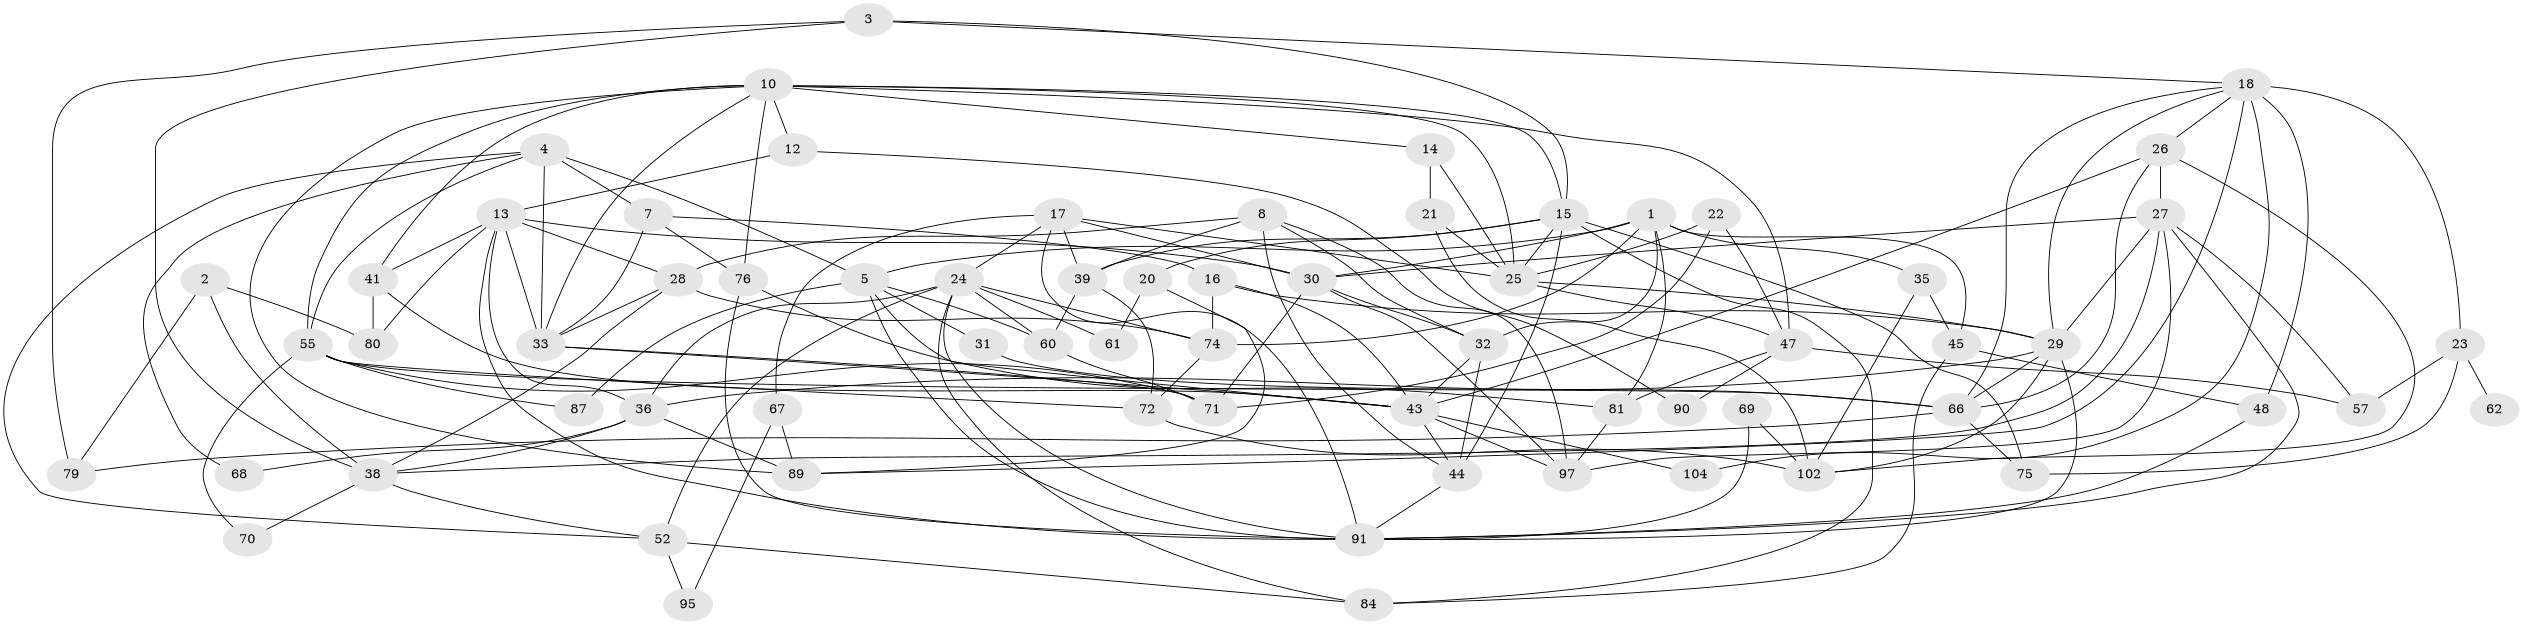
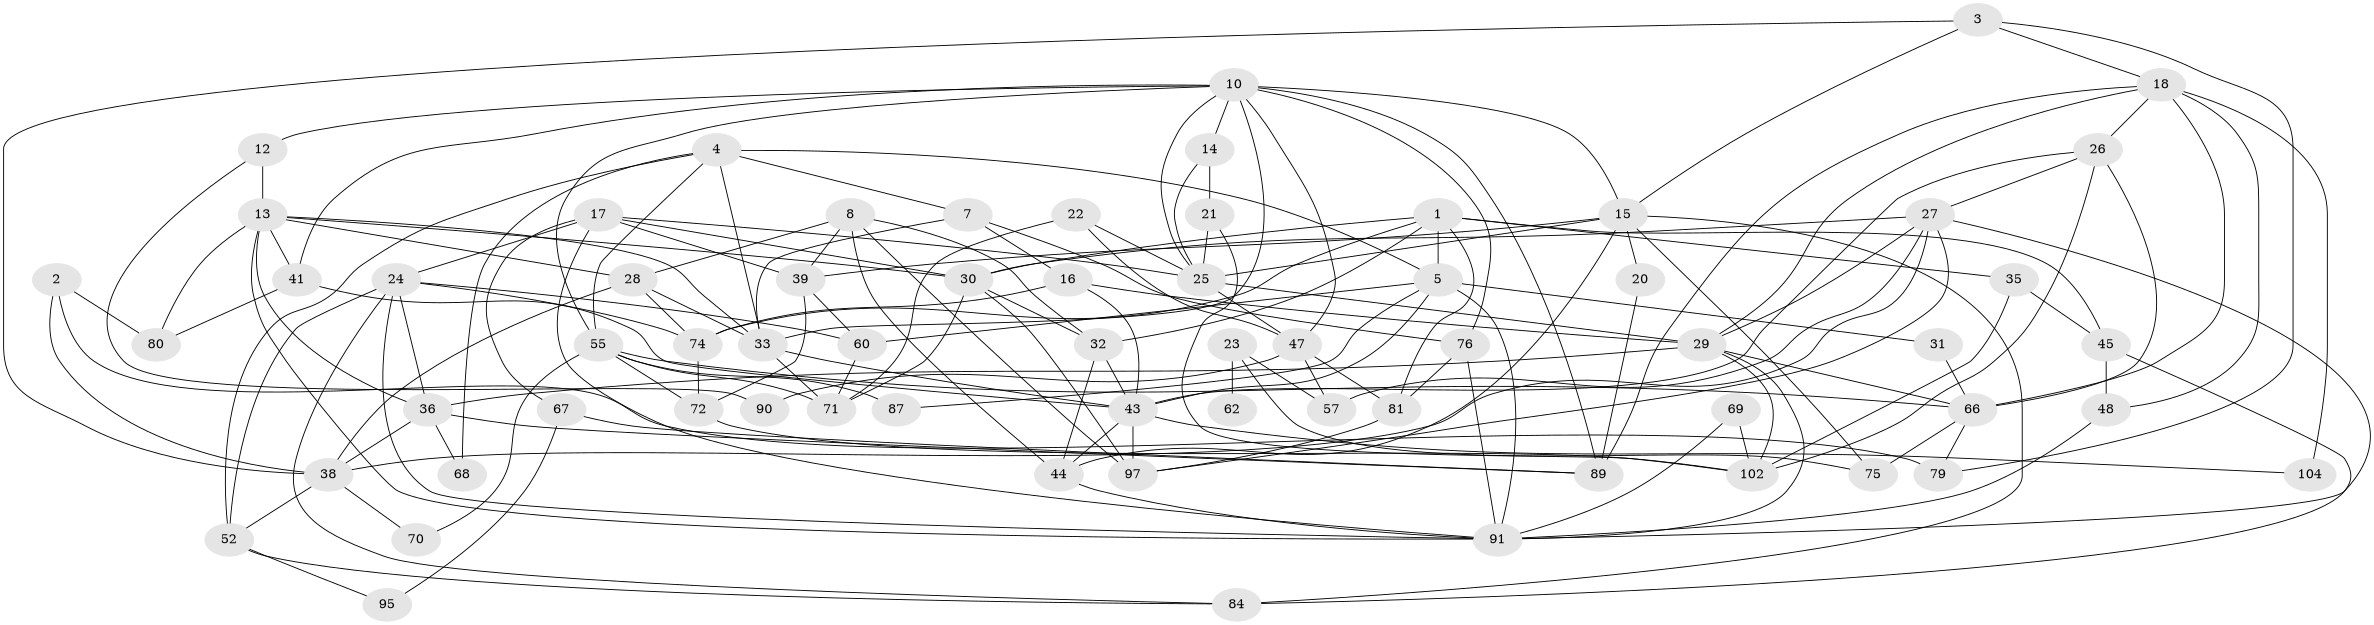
edge "18" -- "23": removed
node "61": removed
